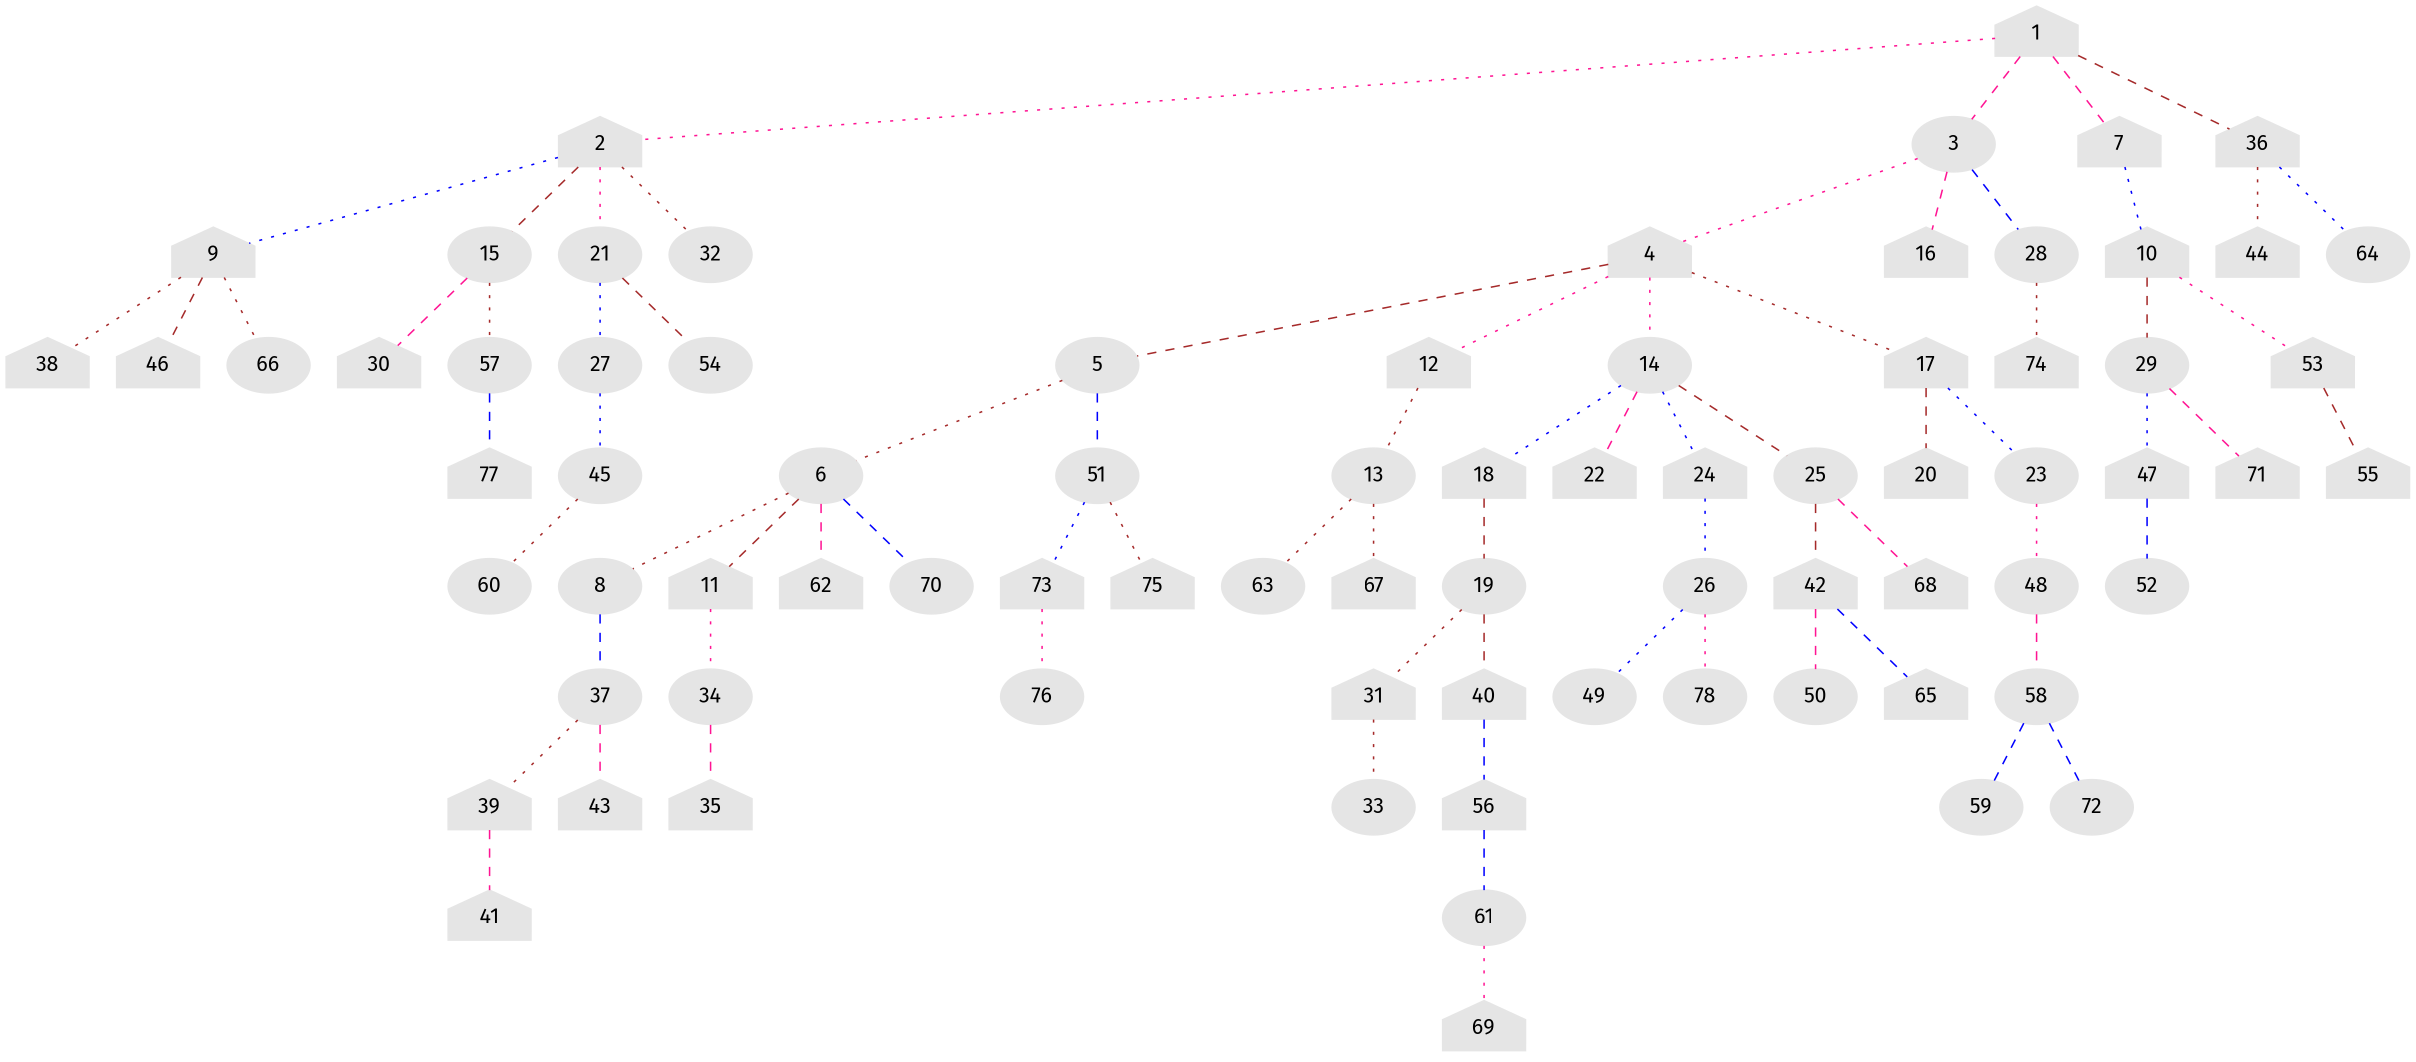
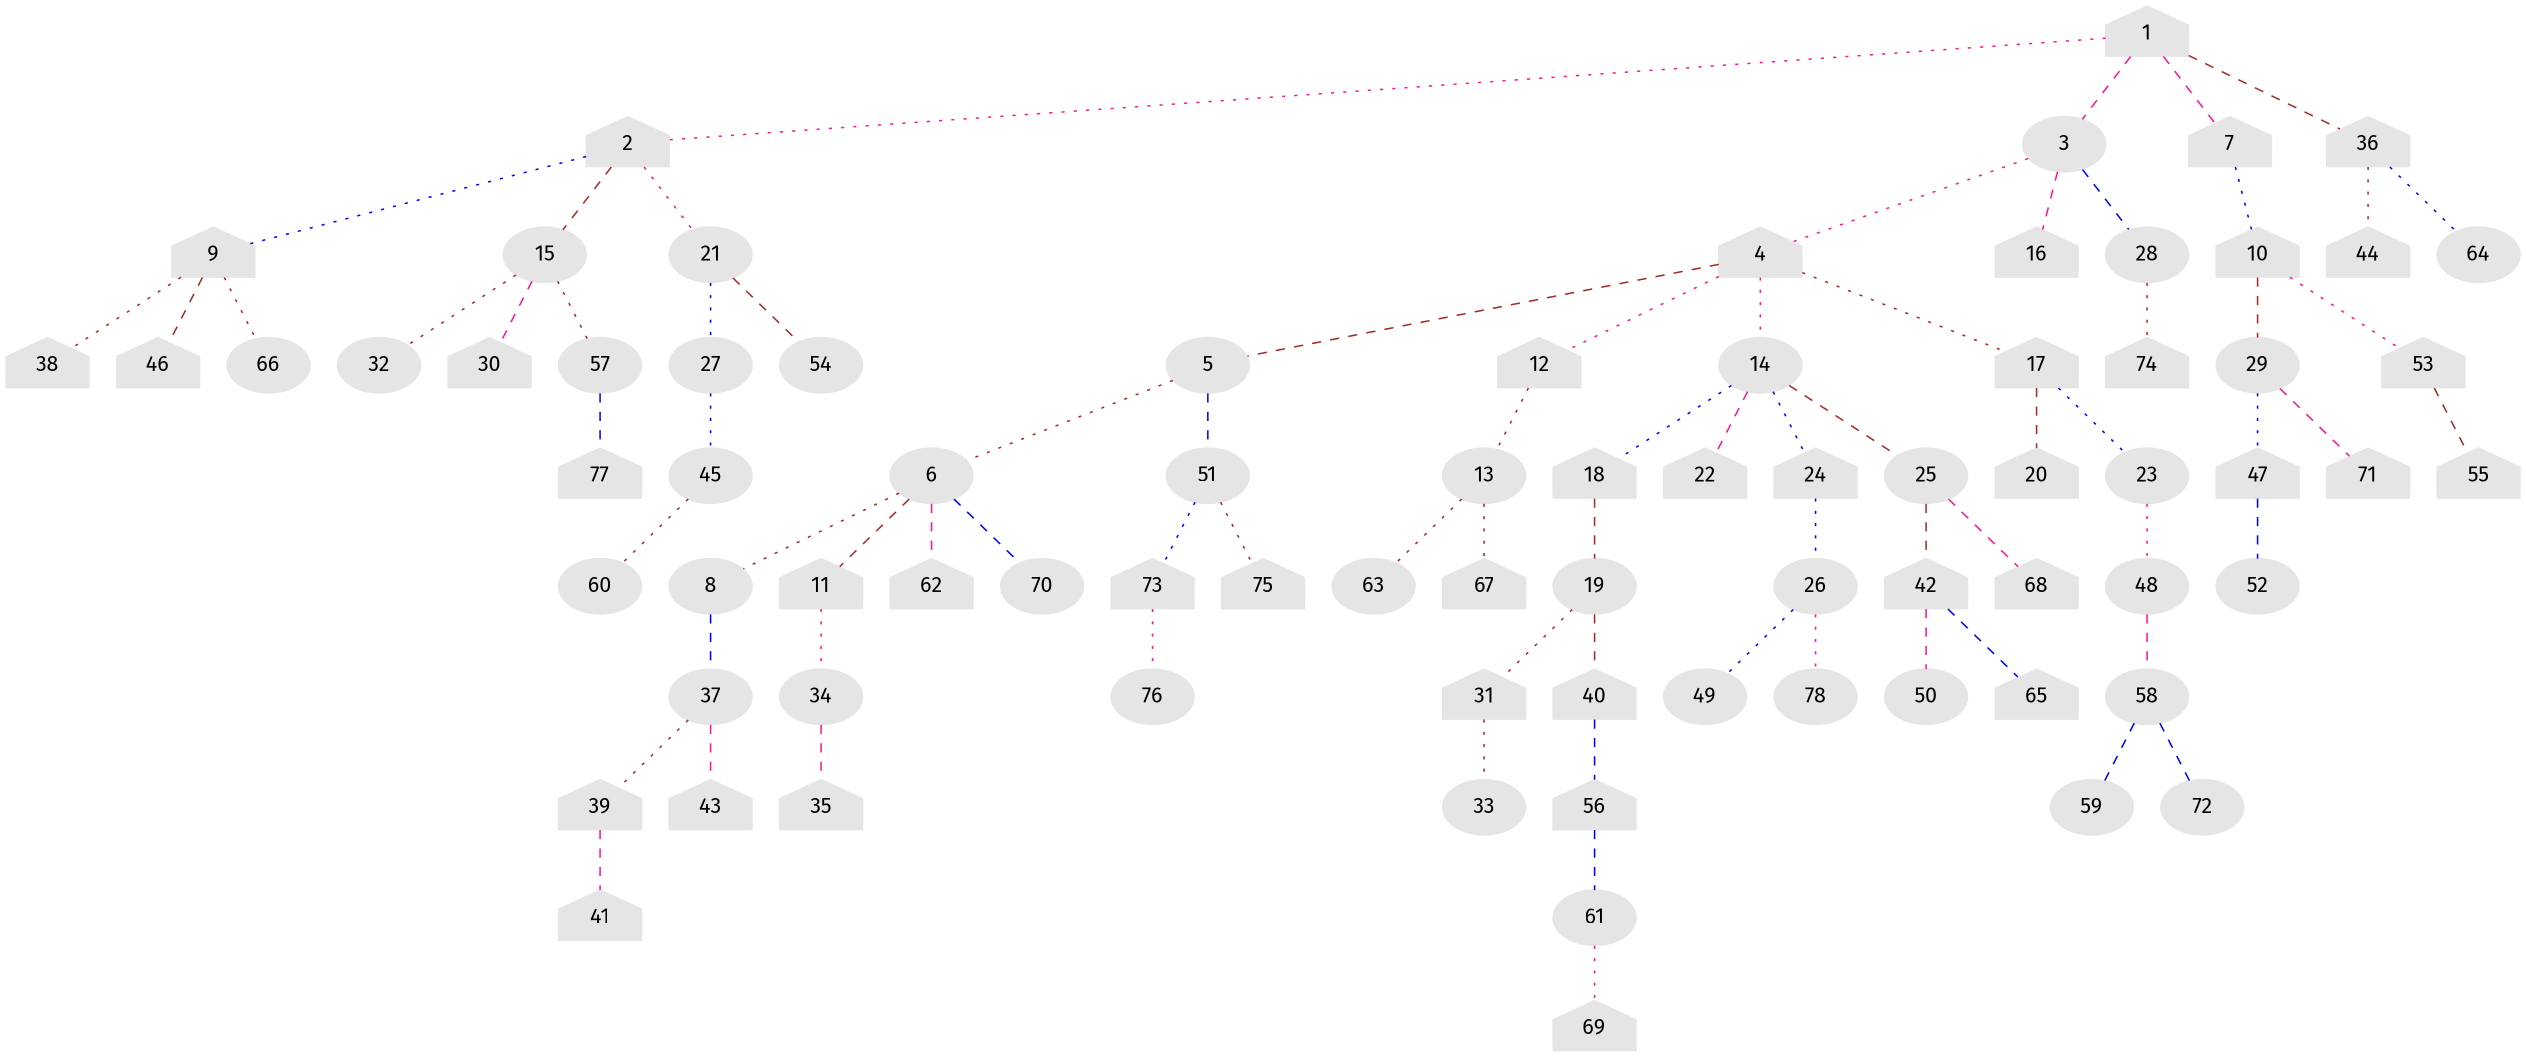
edge "2" -- "32": now "15" -- "32"
